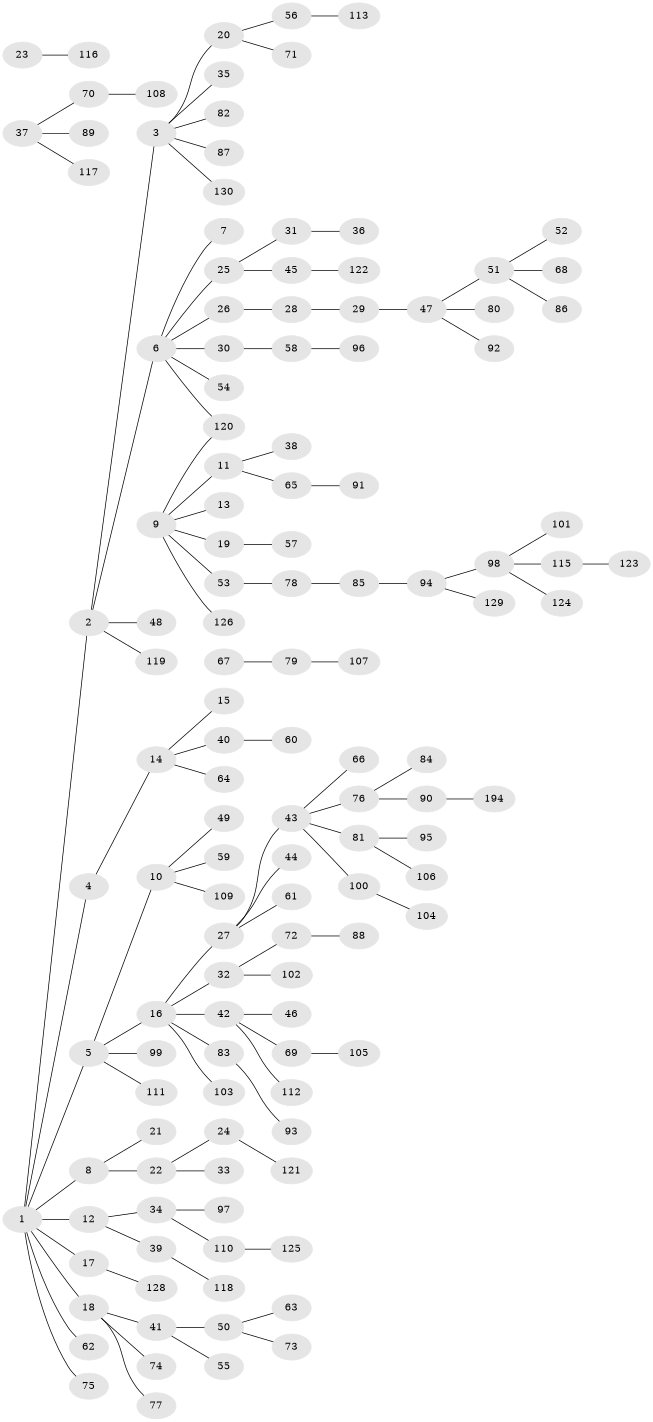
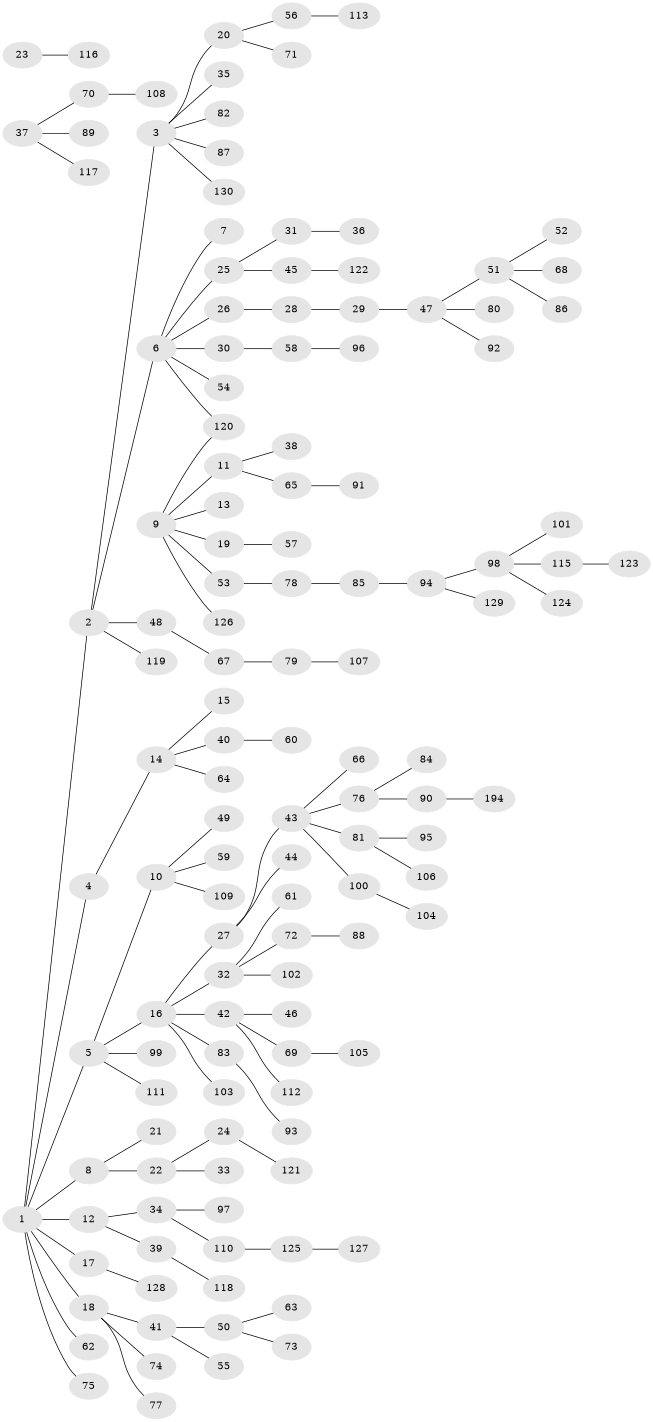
edge "48" -- "67": added
edge "61" -- "27": now "61" -- "32"
node "127": added
